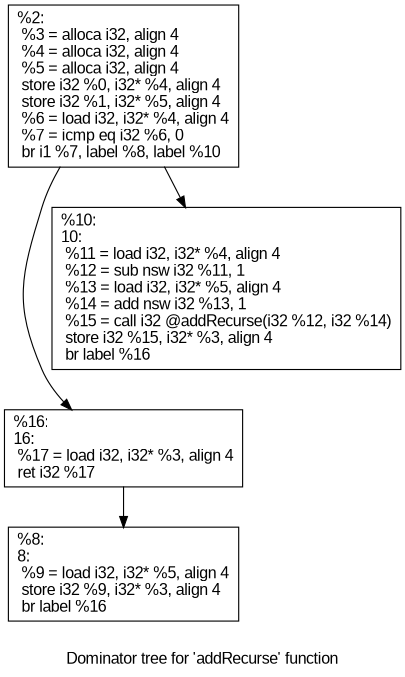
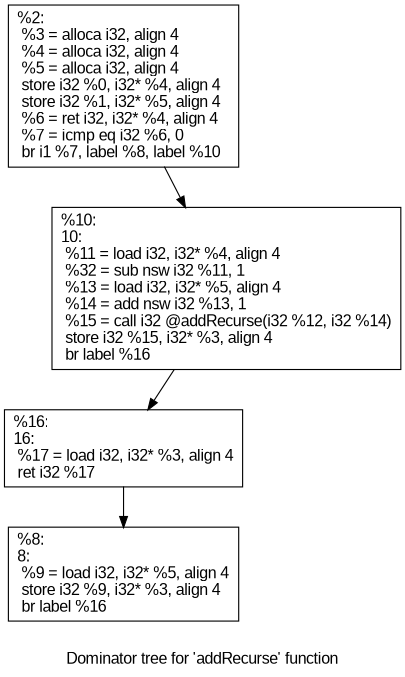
node "%2:": text "%6 = load i32, i32* %4, align 4" -> "%6 = ret i32, i32* %4, align 4"
node "%10:": text "%12 = sub nsw i32 %11, 1" -> "%32 = sub nsw i32 %11, 1"
edge "%2:" -> "%16:": now "%10:" -> "%16:"
